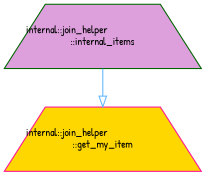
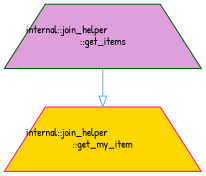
node "internal::join_helper ::internal_items": label "internal::join_helper ::internal_items" -> "internal::join_helper ::get_items"
